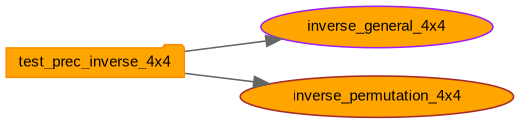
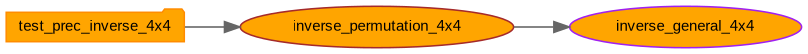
edge "test_prec_inverse_4x4" -> "inverse_general_4x4": now "inverse_permutation_4x4" -> "inverse_general_4x4"
